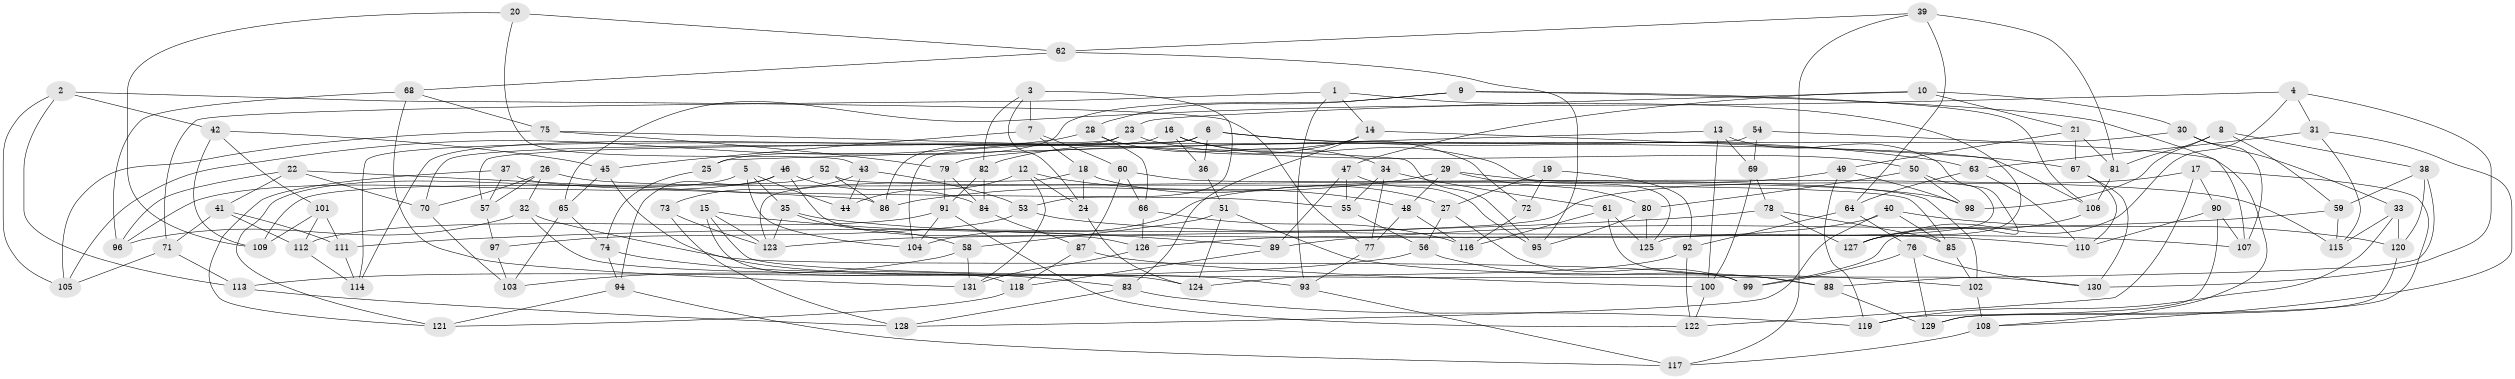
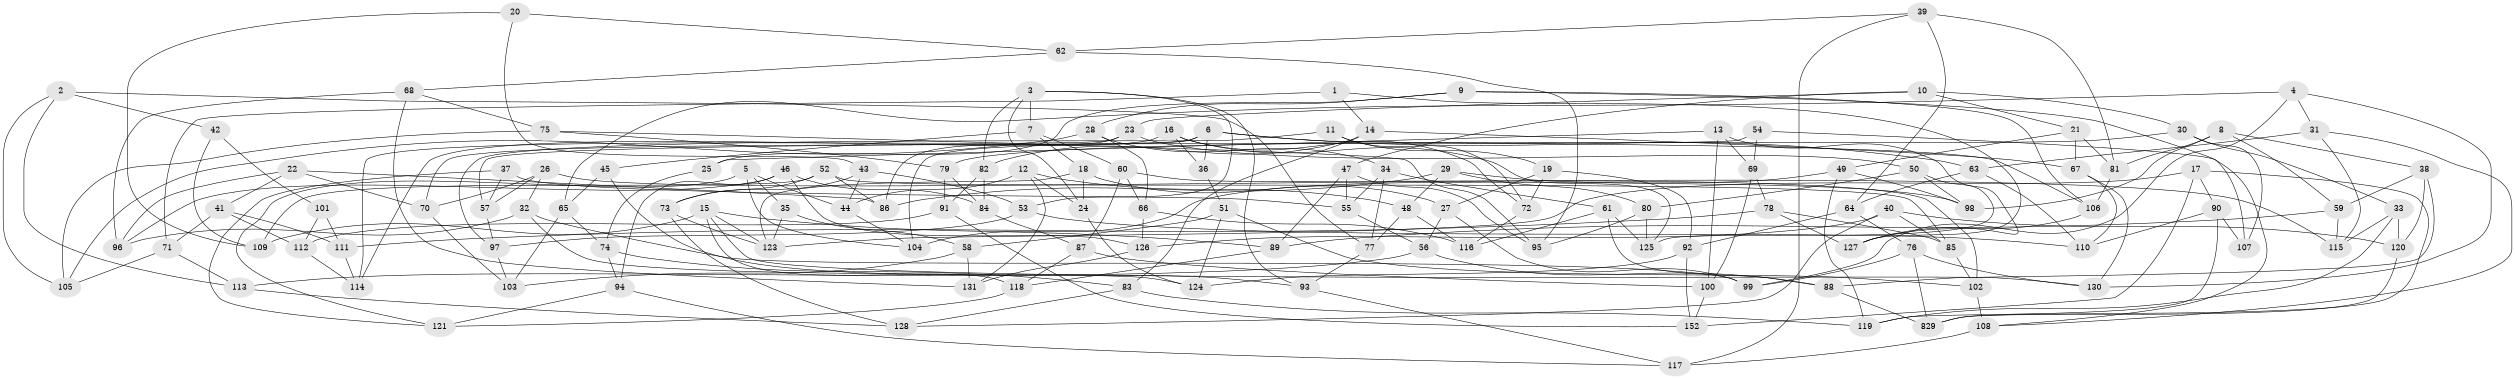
node "11": added
edge "42" -- "45": removed
edge "1" -- "93": now "3" -- "93"
edge "52" -- "73": added
edge "91" -- "104": now "44" -- "104"
edge "101" -- "109": now "15" -- "109"
edge "35" -- "107": removed
node "122": label "122" -> "152"
node "129": label "129" -> "829"
